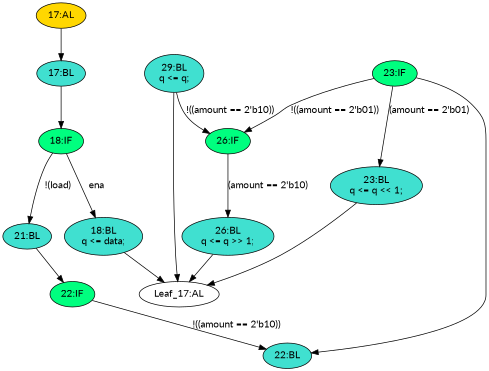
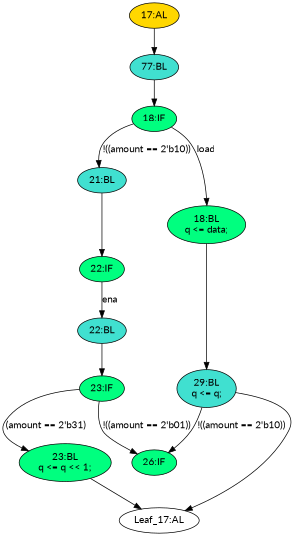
node "17:BL": label "17:BL" -> "77:BL"
edge "23:IF" -> "23:BL q <= q << 1;": label "(amount == 2'b01)" -> "(amount == 2'b31)"
edge "18:IF" -> "21:BL": label "!(load)" -> "!((amount == 2'b10))"
edge "18:IF" -> "18:BL q <= data;": label "ena" -> "load"
node "23:BL q <= q << 1;": fillcolor turquoise -> springgreen
node "18:BL q <= data;": fillcolor turquoise -> springgreen
node "26:BL q <= q >> 1;": removed
edge "23:IF" -> "22:BL": reversed
edge "18:BL q <= data;" -> "Leaf_17:AL": now "18:BL q <= data;" -> "29:BL q <= q;"
edge "22:IF" -> "22:BL": label "!((amount == 2'b10))" -> "ena"
